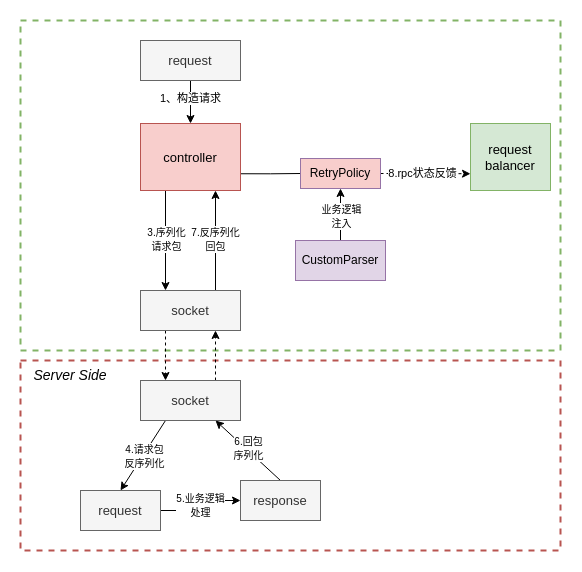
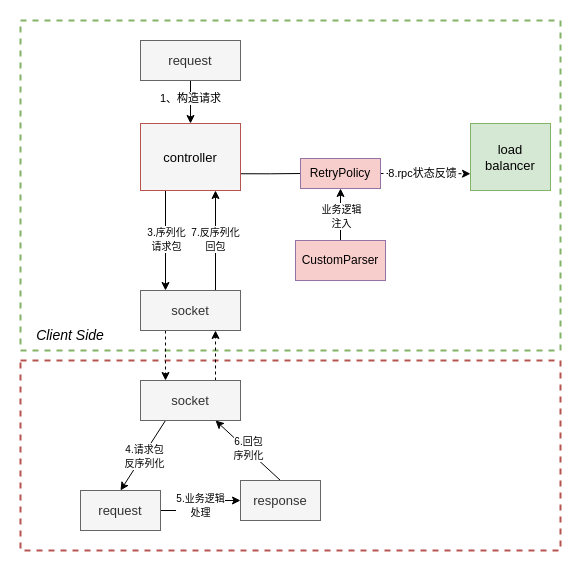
node "controller": fillcolor #f8cecc -> #f5f5f5
node "request balancer": label "request balancer" -> "load balancer"
node "CustomParser": fillcolor #e1d5e7 -> #f8cecc
node "Client Side": added
node "Server Side": removed
